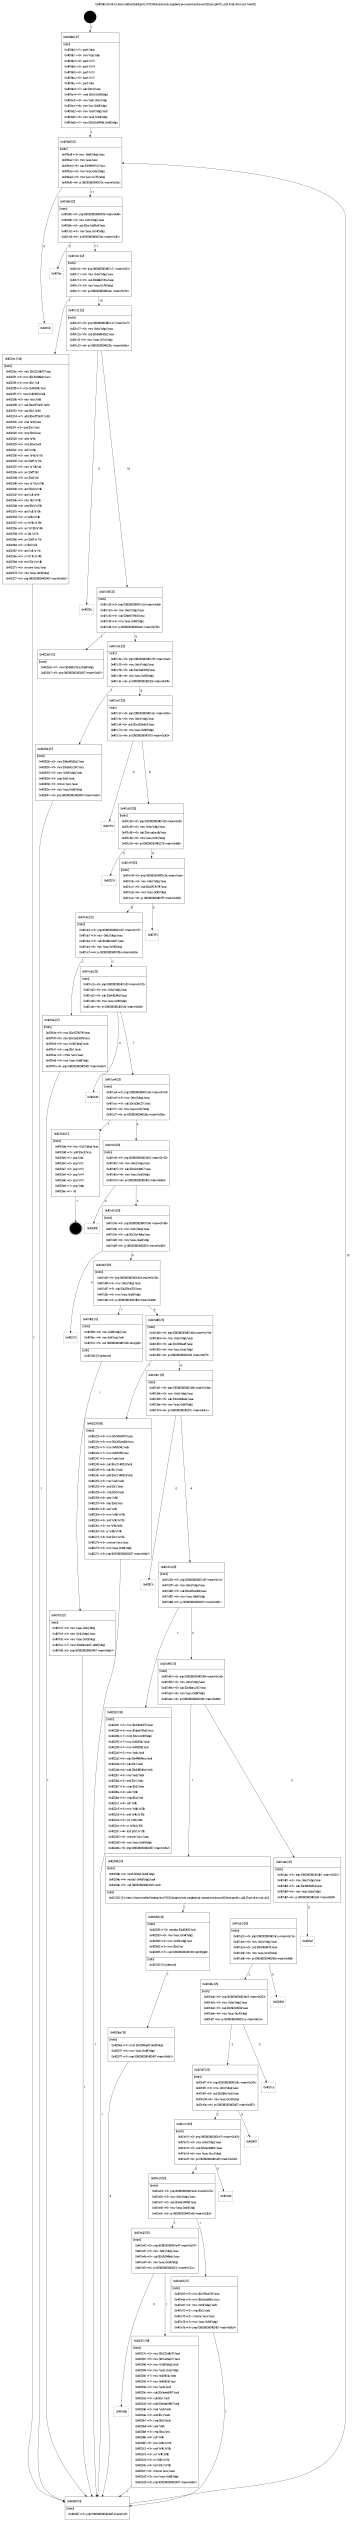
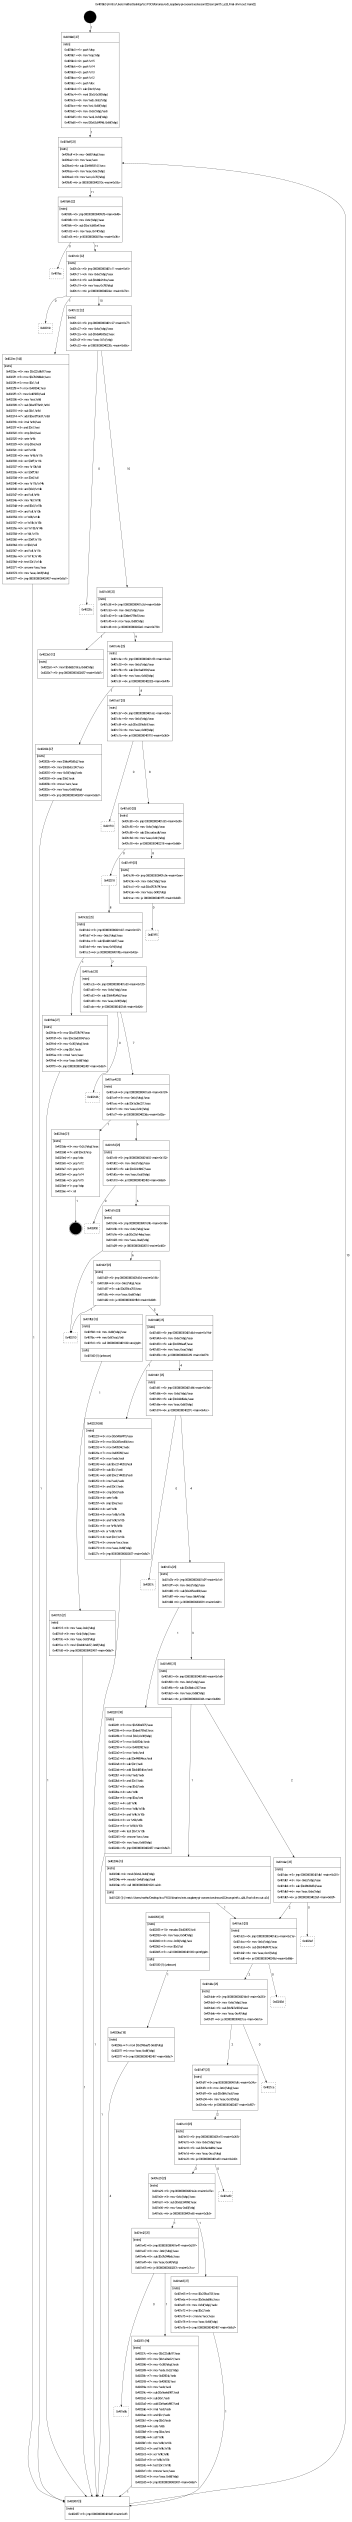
edge "0x401bdf [23]" -> "0x40210c": now "0x401c0c [22]" -> "0x40210c"
edge "0x401c99 [25]" -> "0x401cb2 [25]": now "0x402218" -> "0x401cb2 [25]"
edge "0x401d2f [25]" -> "0x401fb8 [13]": now "0x401d2f [25]" -> "0x402010"
edge "0x402046 [13]" -> "0x402053 [23]": now "0x402046 [13]" -> "0x401dc5 [25]"
edge "0x401dac [25]" -> "0x401dc5 [25]": added, label "2"
node "0x402407": removed
